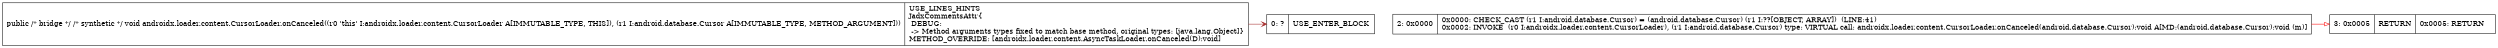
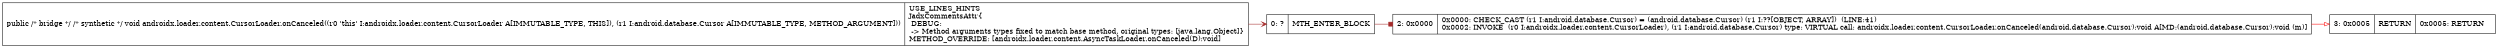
node "0: ?": text "USE_ENTER_BLOCK" -> "MTH_ENTER_BLOCK"
edge "0: ?" -> "2: 0x0000": added
